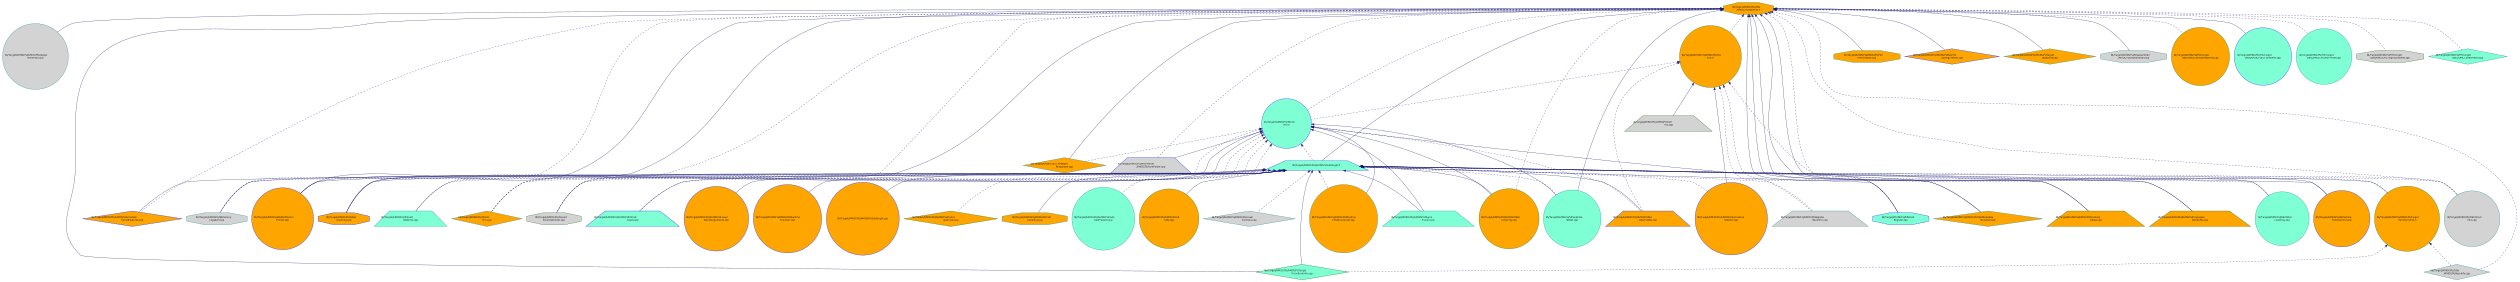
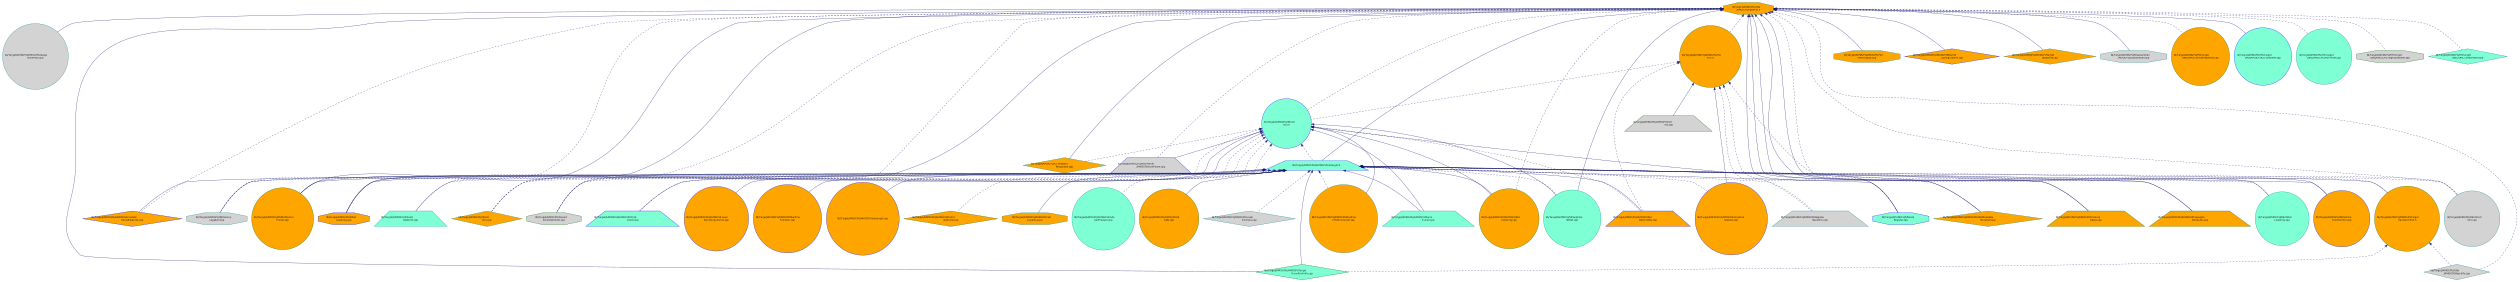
node "lib/Target/AMDGPU/AMDGPUAsm Printer.cpp": color blue -> darkgreen
